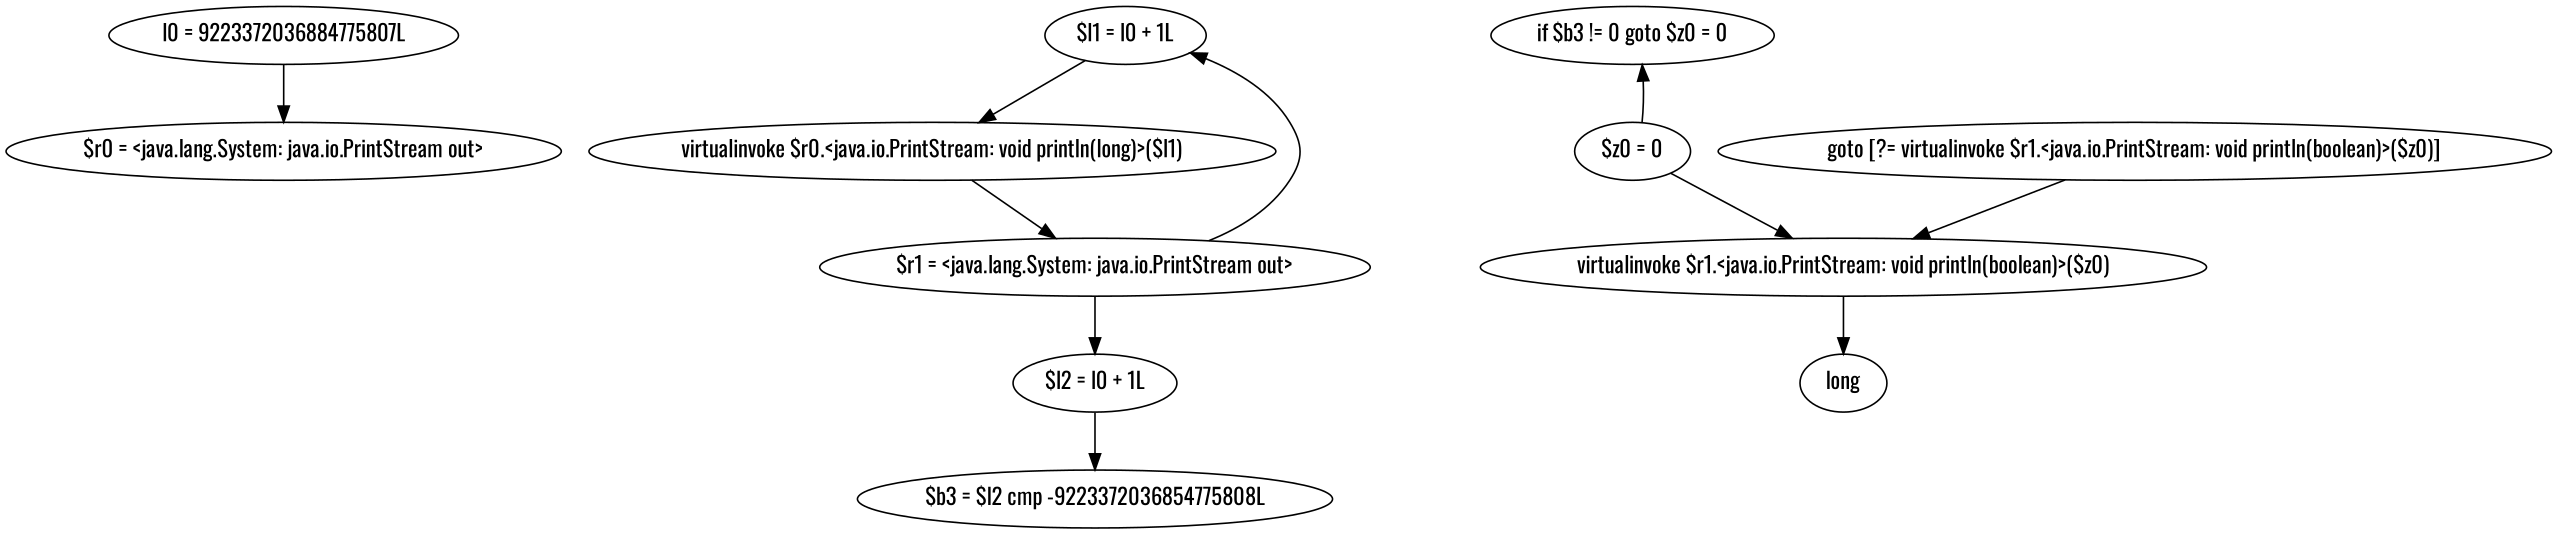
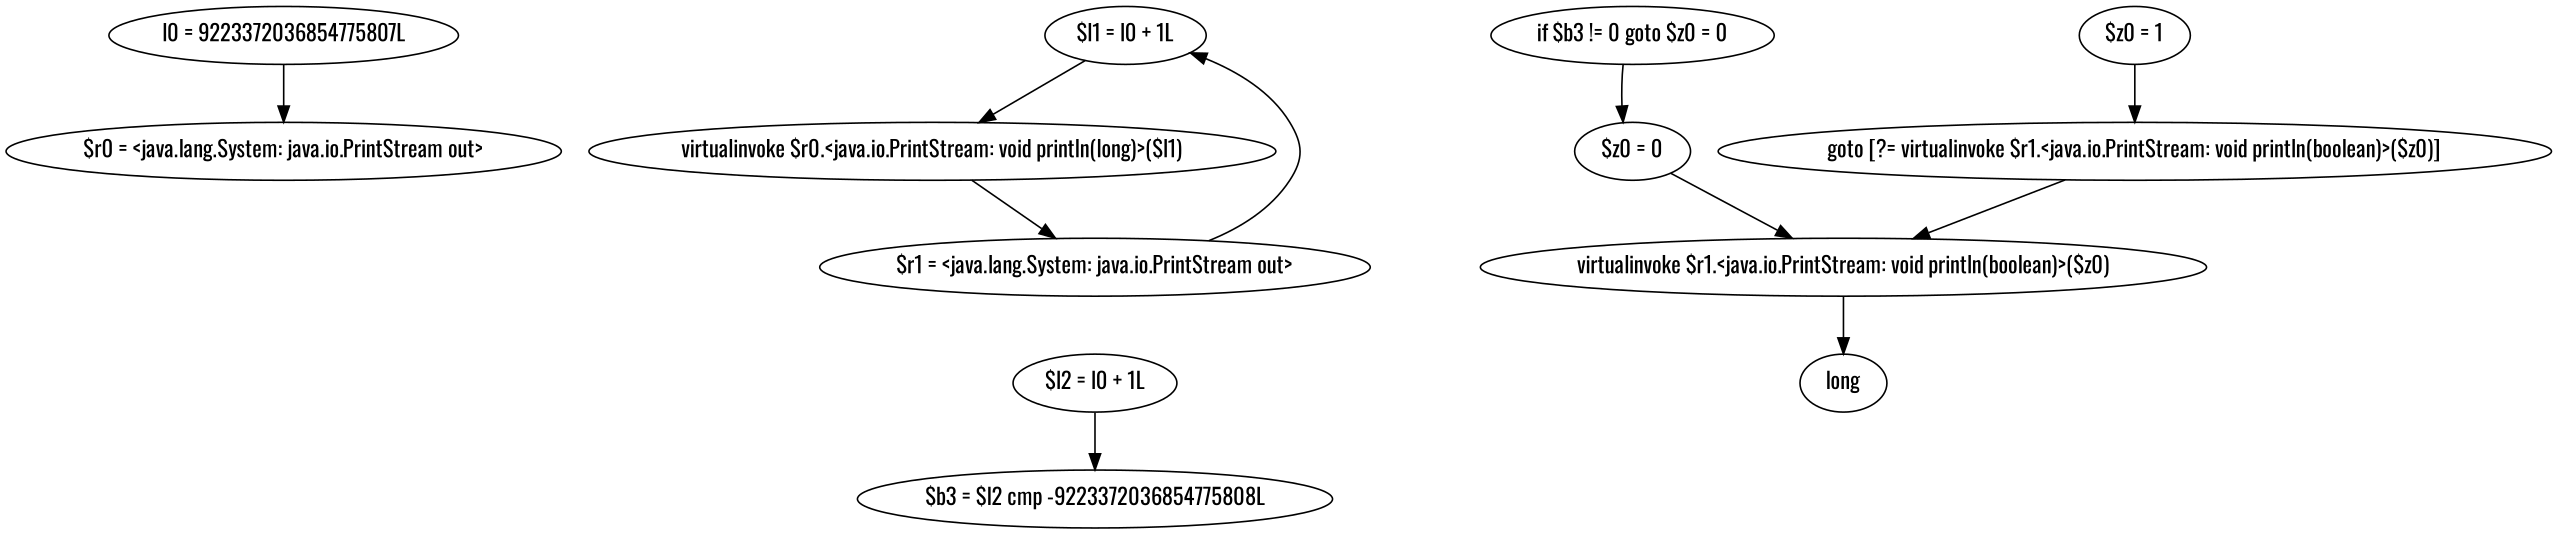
node "l0 = 9223372036884775807L": label "l0 = 9223372036884775807L" -> "l0 = 9223372036854775807L"
node "$z0 = 1": added
edge "$z0 = 0" -> "if $b3 != 0 goto $z0 = 0": reversed
edge "$r1 = <java.lang.System: java.io.PrintStream out>" -> "$l2 = l0 + 1L": removed
